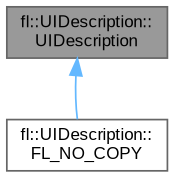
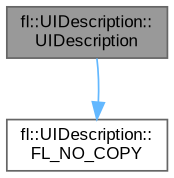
edge "fl::UIDescription:: FL_NO_COPY" -> "fl::UIDescription:: UIDescription": reversed
